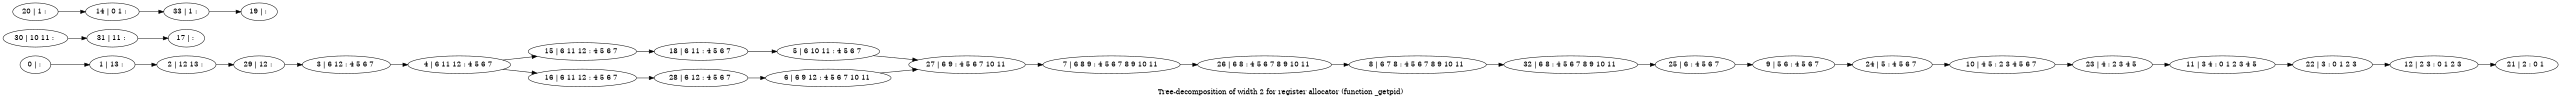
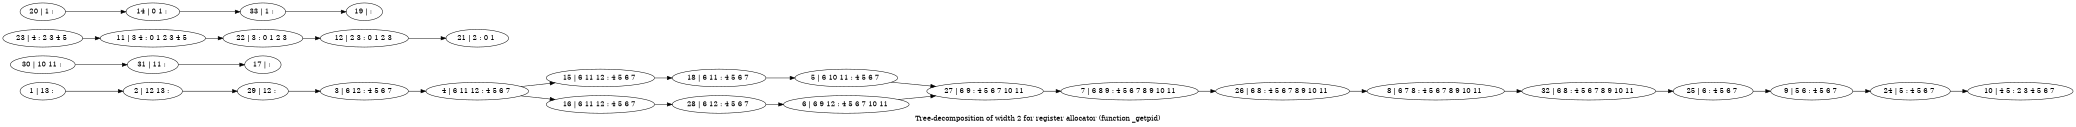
node "0 | :": removed
edge "10 | 4 5 : 2 3 4 5 6 7" -> "23 | 4 : 2 3 4 5": removed
